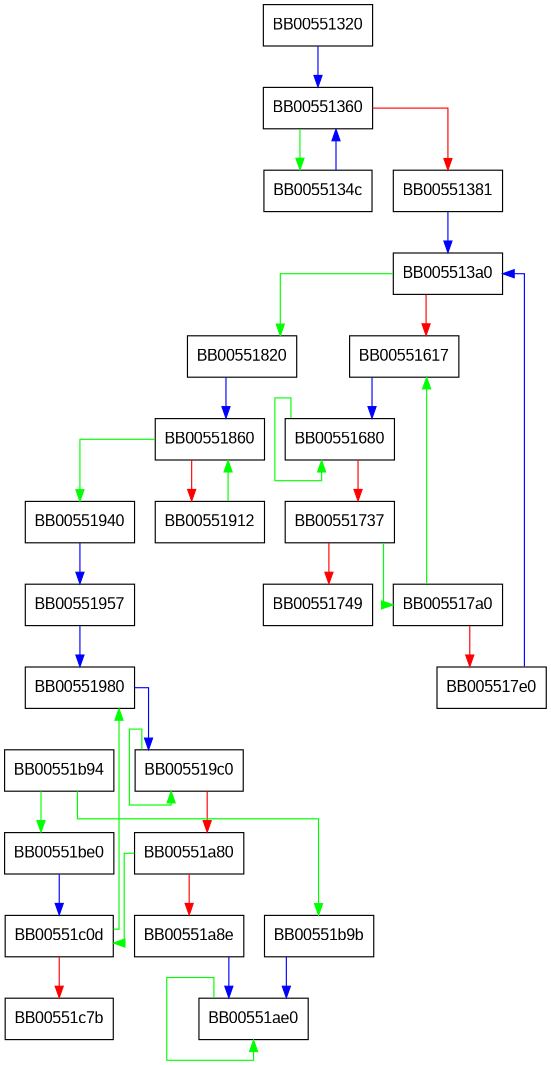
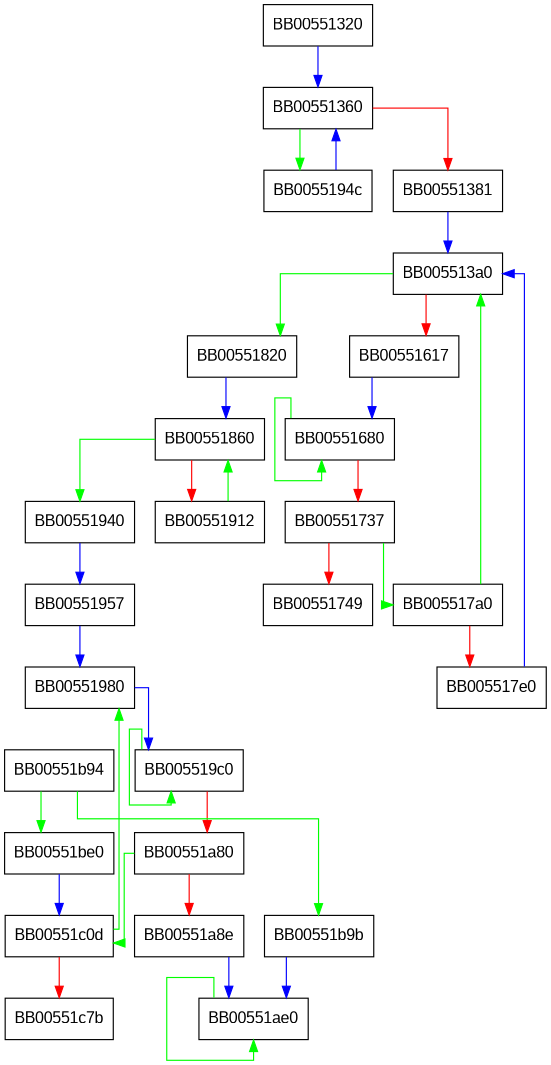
node "BB0055134c": label "BB0055134c" -> "BB0055194c"
edge "BB005517a0" -> "BB00551617": now "BB005517a0" -> "BB005513a0"
